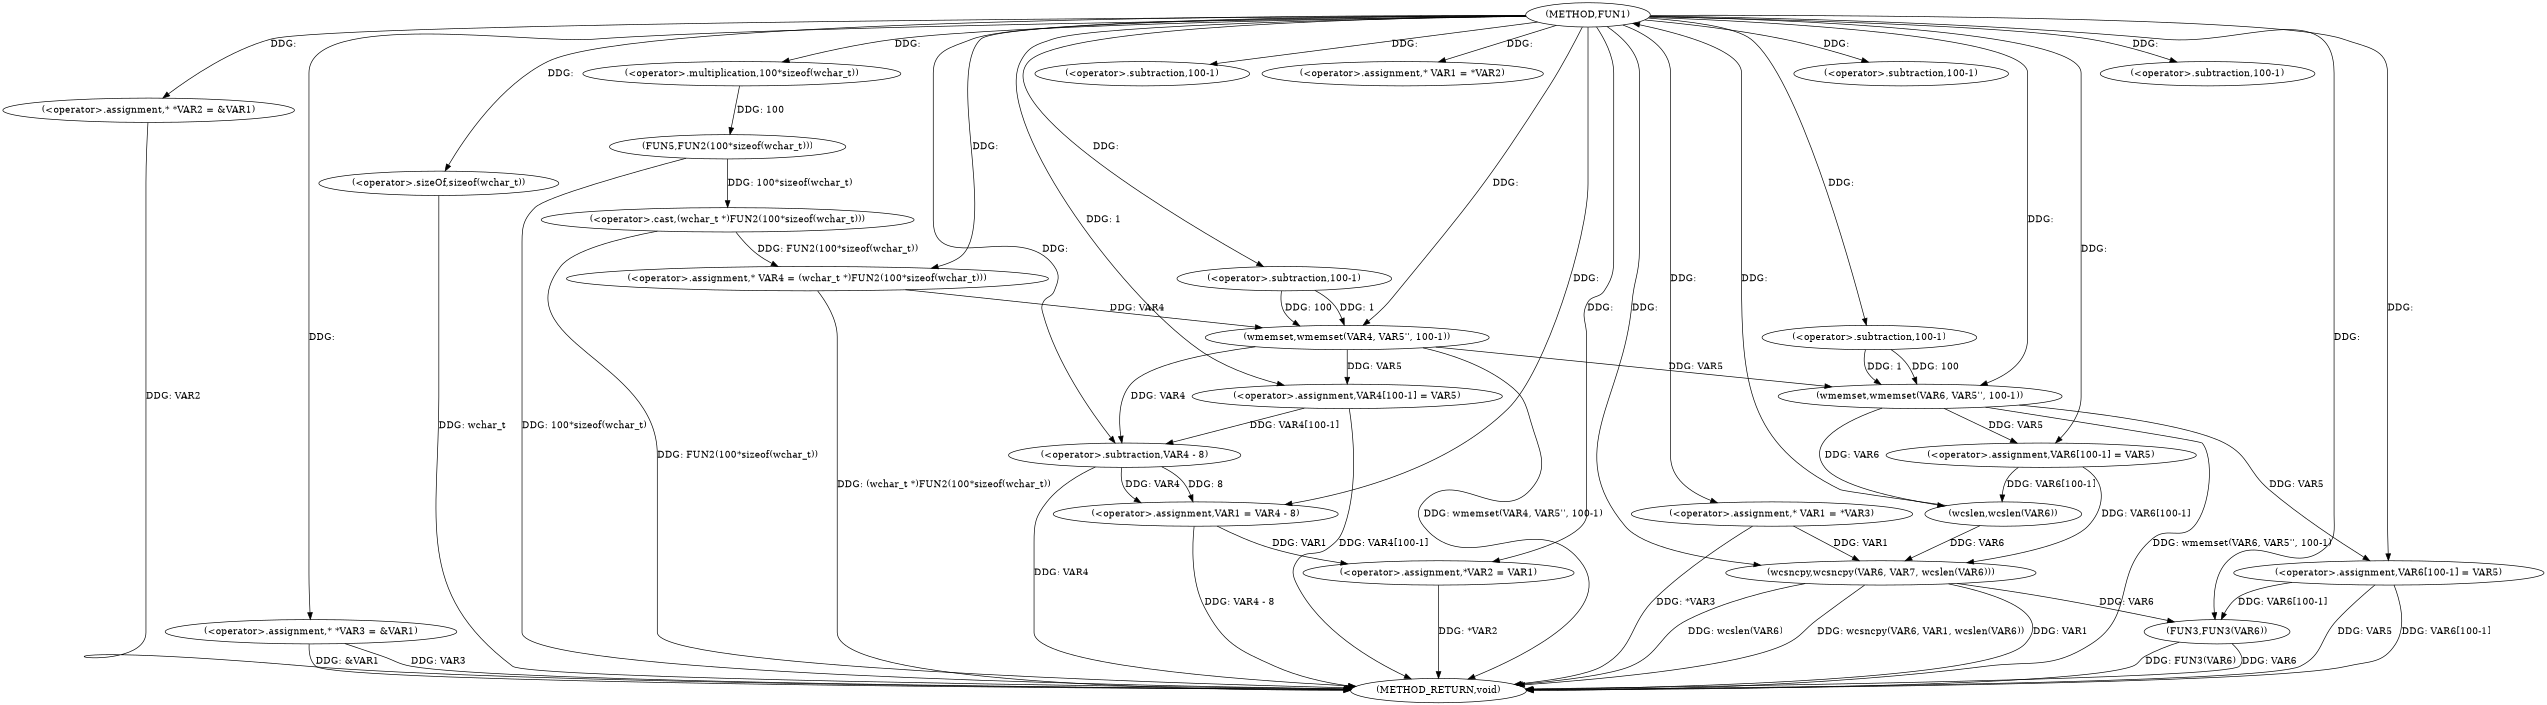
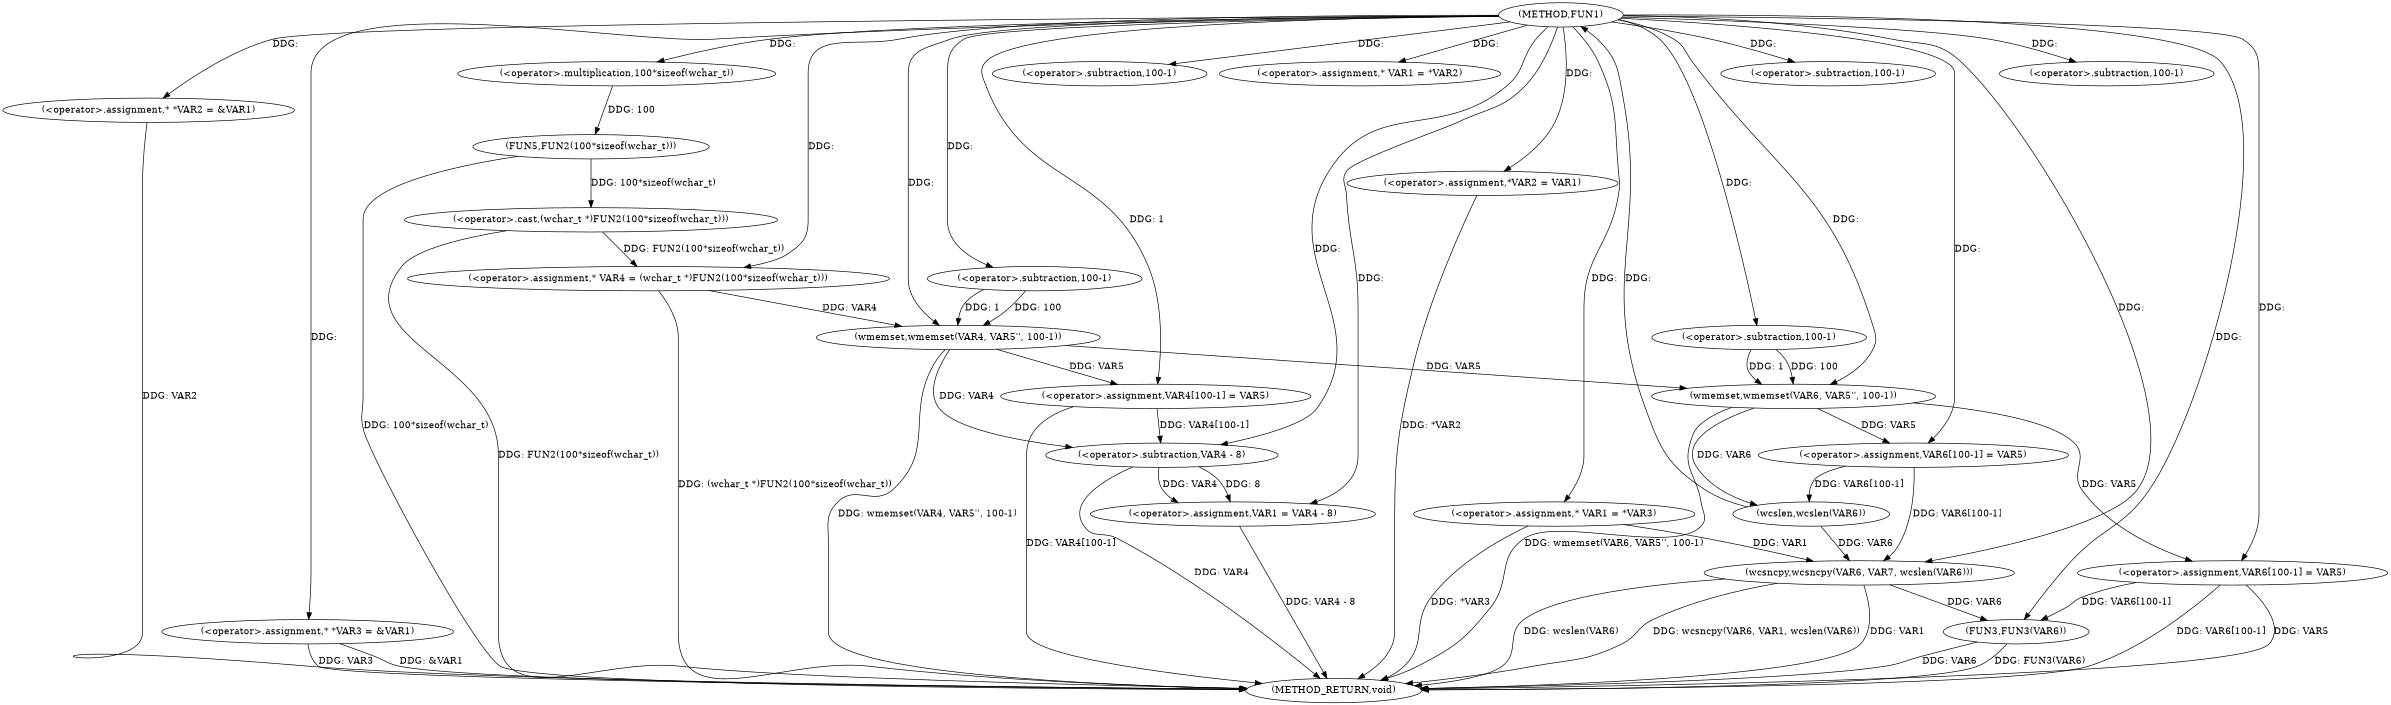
node "(<operator>.sizeOf,sizeof(wchar_t))": removed
edge "(<operator>.assignment,VAR1 = VAR4 - 8)" -> "(<operator>.assignment,*VAR2 = VAR1)": removed, label "DDG: VAR1"
